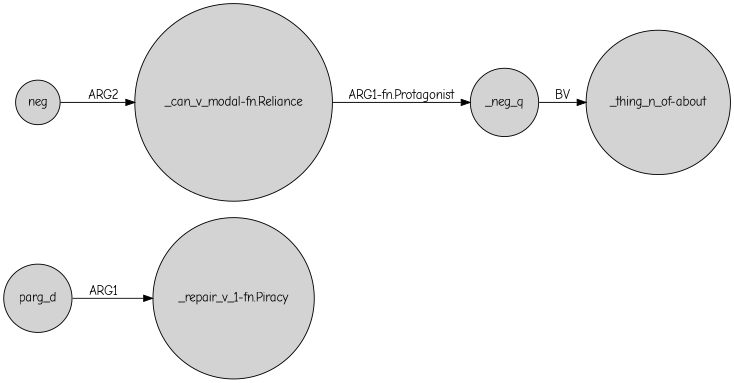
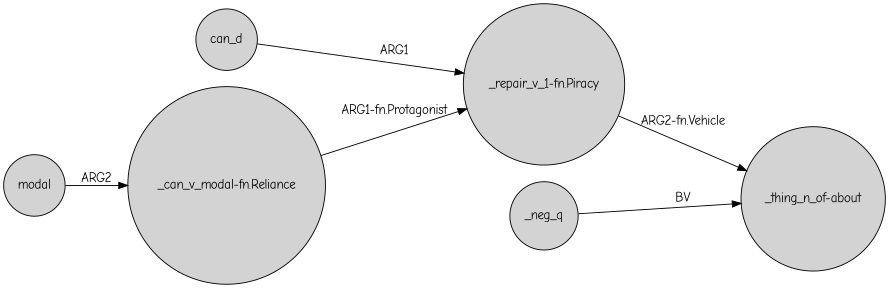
node "neg": label "neg" -> "modal"
edge "_can_v_modal-fn.Reliance" -> "_neg_q": now "_can_v_modal-fn.Reliance" -> "_repair_v_1-fn.Piracy"
edge "_repair_v_1-fn.Piracy" -> "_thing_n_of-about": added, label "ARG2-fn.Vehicle"
node "parg_d": label "parg_d" -> "can_d"
